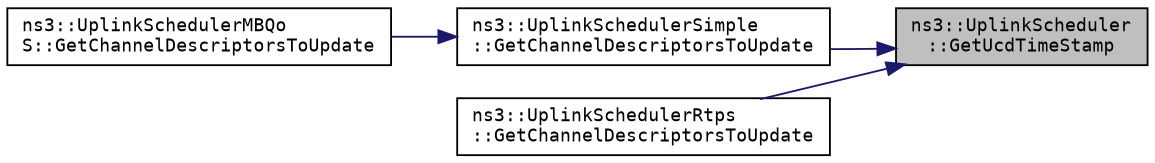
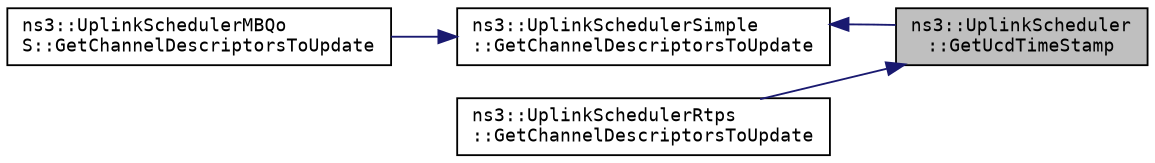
edge "ns3::UplinkSchedulerSimple ::GetChannelDescriptorsToUpdate" -> "ns3::UplinkScheduler ::GetUcdTimeStamp": reversed
